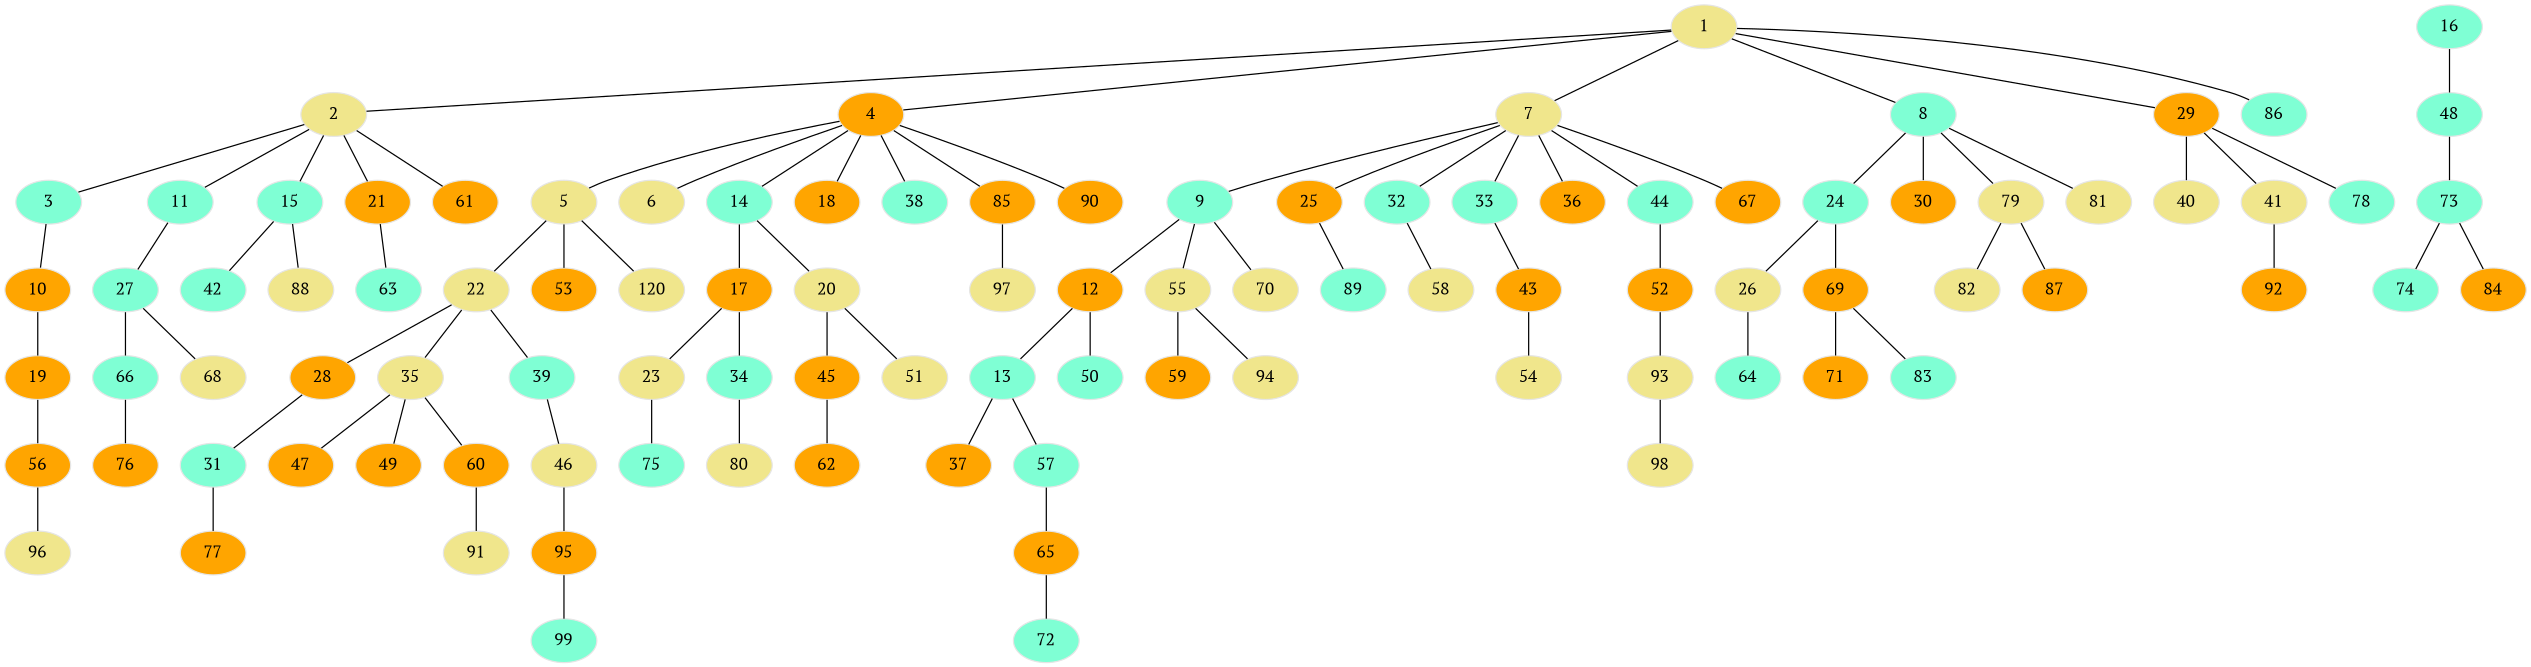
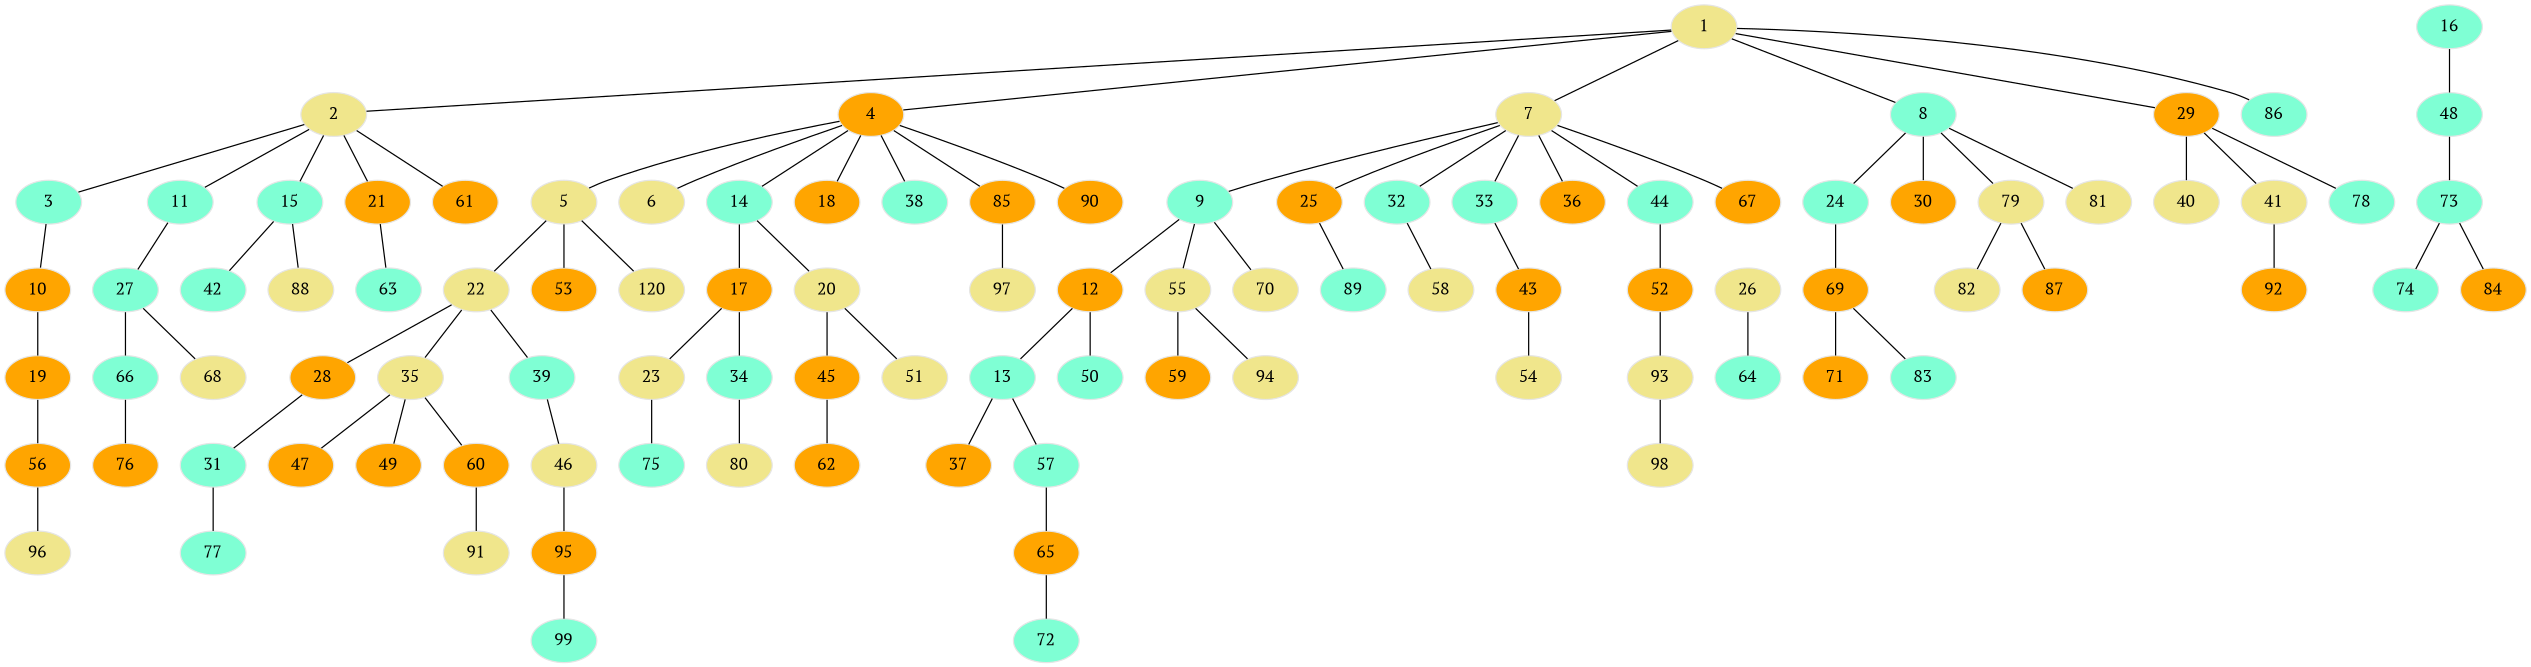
edge "24" -- "26": removed
node "77": fillcolor orange -> aquamarine
